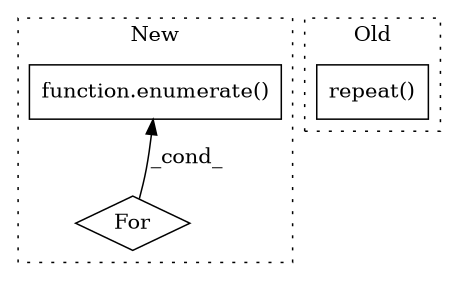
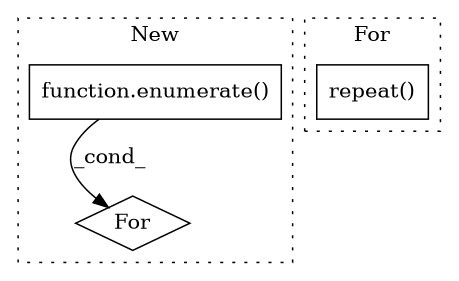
cluster "Old": label "Old" -> "For"
edge "For" -> "function.enumerate()": reversed
